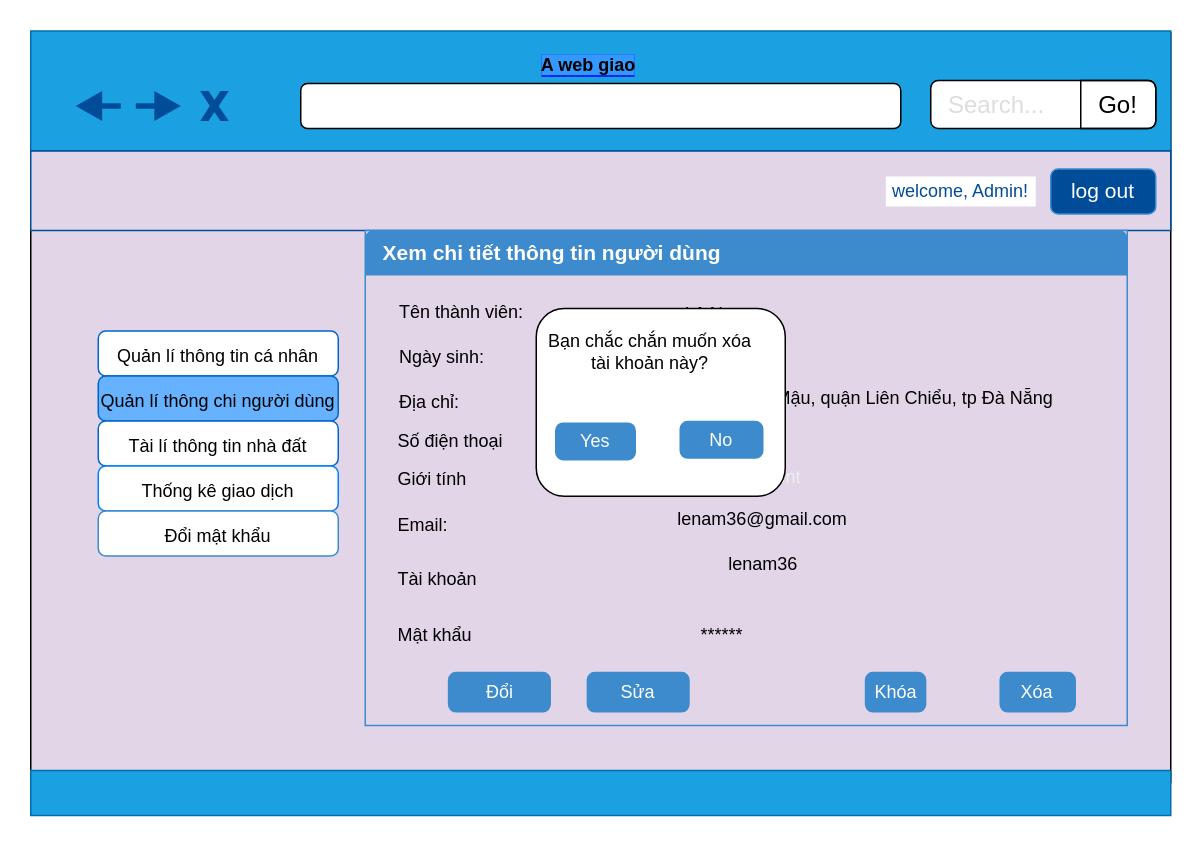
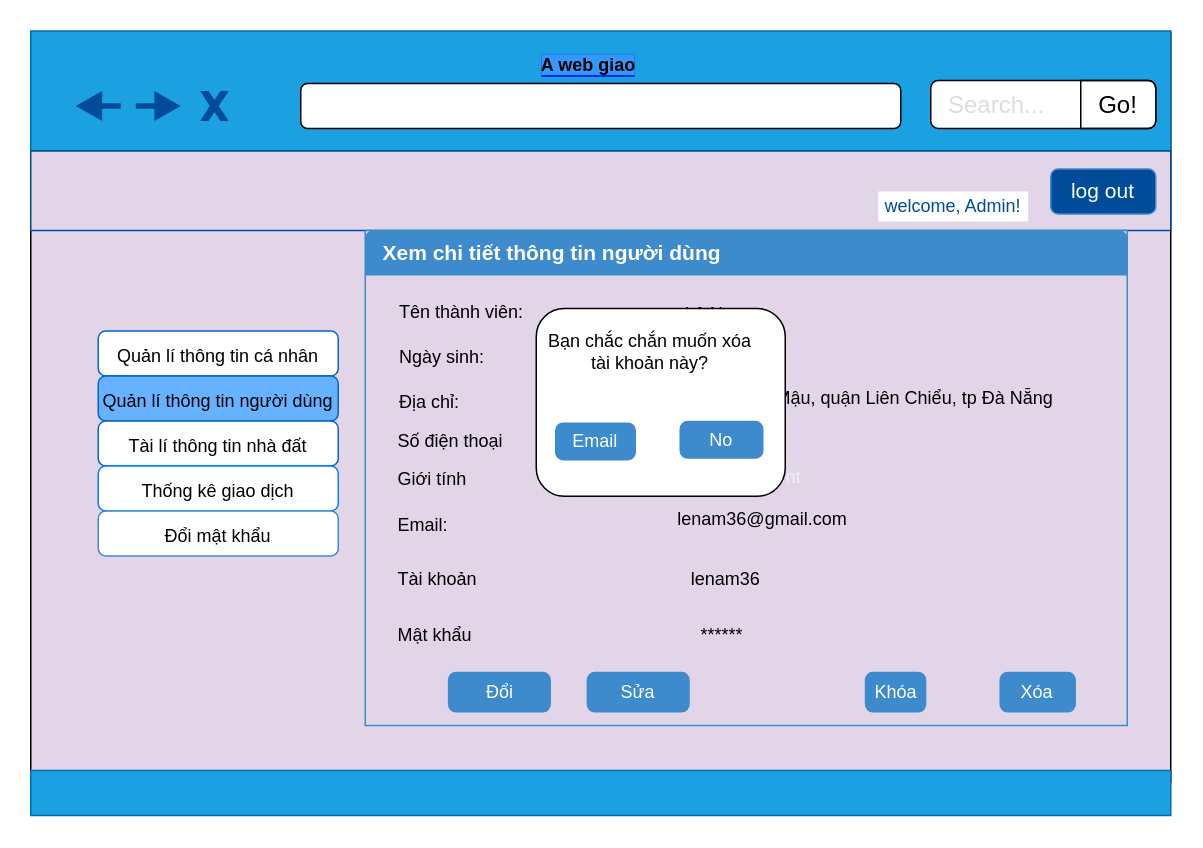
node "welcome, Admin!": moved (961, 191) -> (953, 206)
node "Quản lí thông chi người dùng": label "Quản lí thông chi người dùng" -> "Quản lí thông tin người dùng"
node "Yes": label "Yes" -> "Email"
node "lenam36": moved (764, 565) -> (726, 580)
